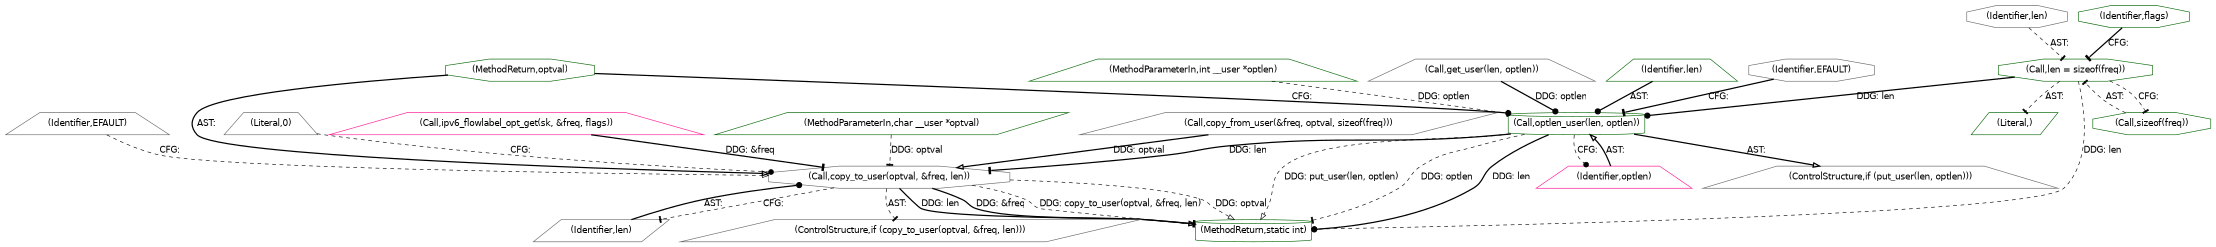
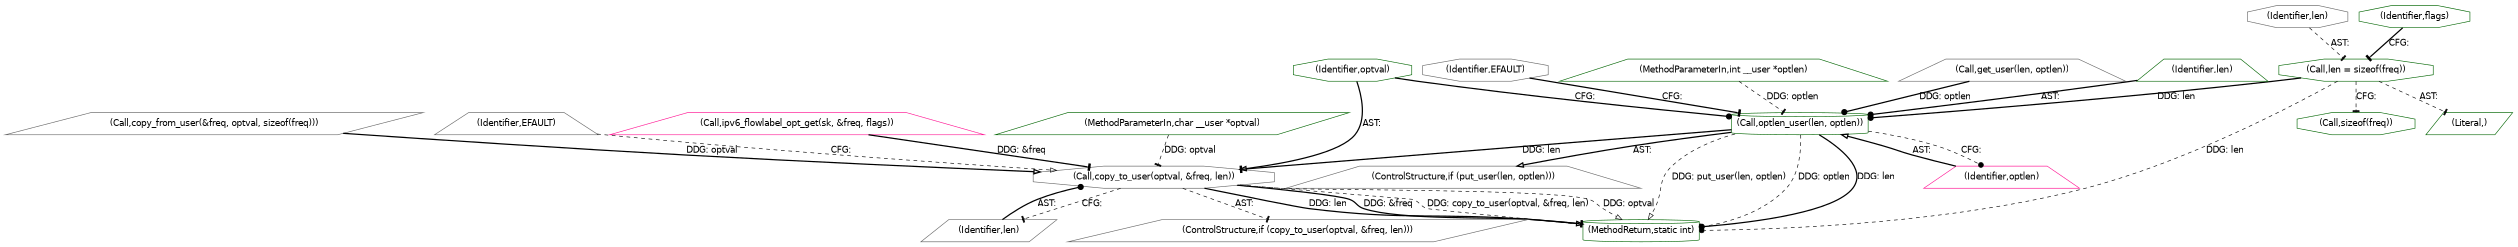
node "(MethodReturn,optval)": label "(MethodReturn,optval)" -> "(Identifier,optval)"
edge "(Call,sizeof(freq))" -> "(Call,len = sizeof(freq))": removed, label "AST:"
node "(Literal,0)": removed
